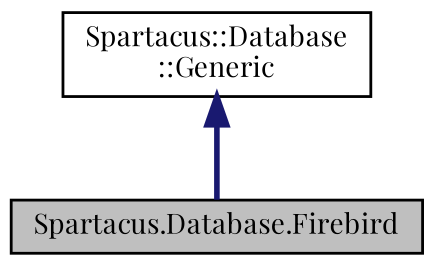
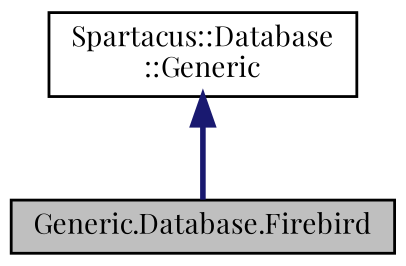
node "Spartacus.Database.Firebird": label "Spartacus.Database.Firebird" -> "Generic.Database.Firebird"
